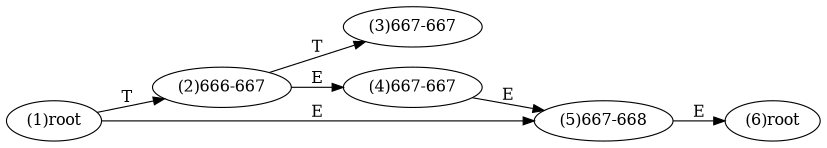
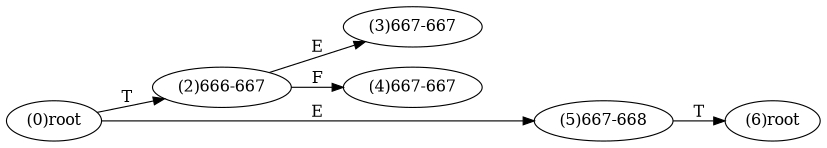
edge "(2)666-667" -> "(3)667-667": label "T" -> "E"
edge "(2)666-667" -> "(4)667-667": label "E" -> "F"
edge "(4)667-667" -> "(5)667-668": removed, label "E"
edge "(5)667-668" -> "(6)root": label "E" -> "T"
node "(1)root": label "(1)root" -> "(0)root"
